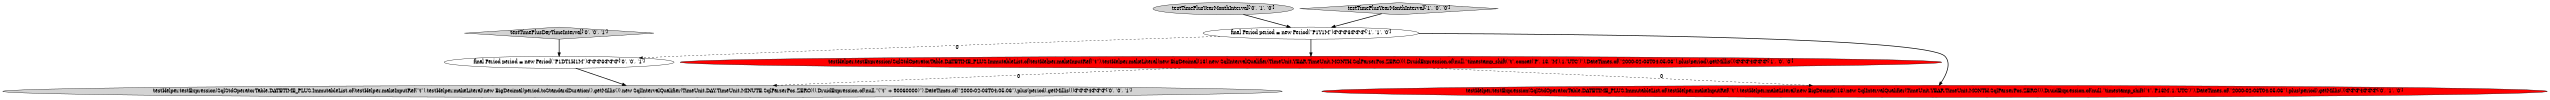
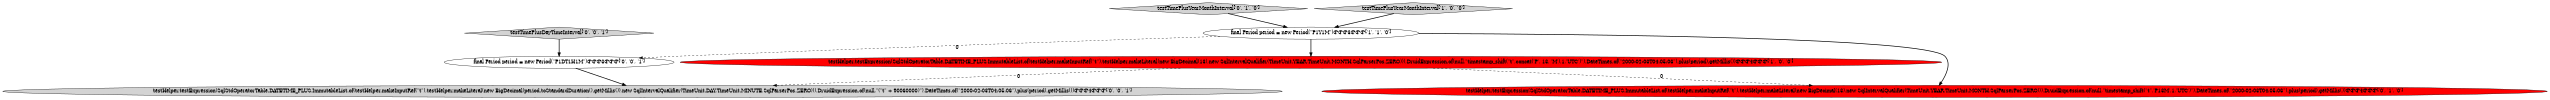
node "testTimePlusYearMonthInterval['0', '1', '0']": shape ellipse -> diamond
